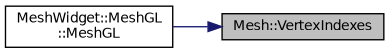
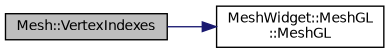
edge "MeshWidget::MeshGL ::MeshGL" -> "Mesh::VertexIndexes": reversed
